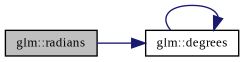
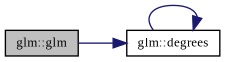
node "glm::radians": label "glm::radians" -> "glm::glm"
